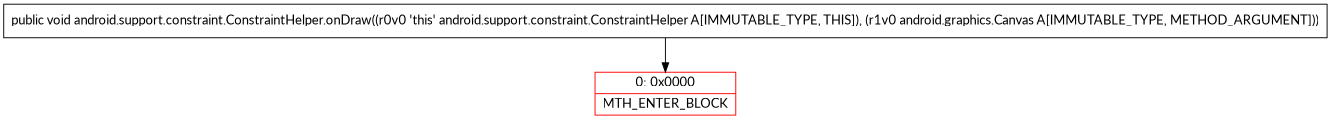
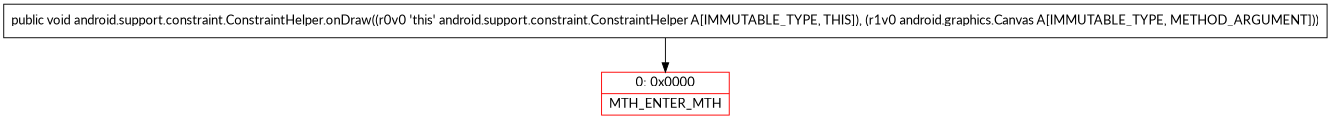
node "0: 0x0000": text "MTH_ENTER_BLOCK" -> "MTH_ENTER_MTH"
